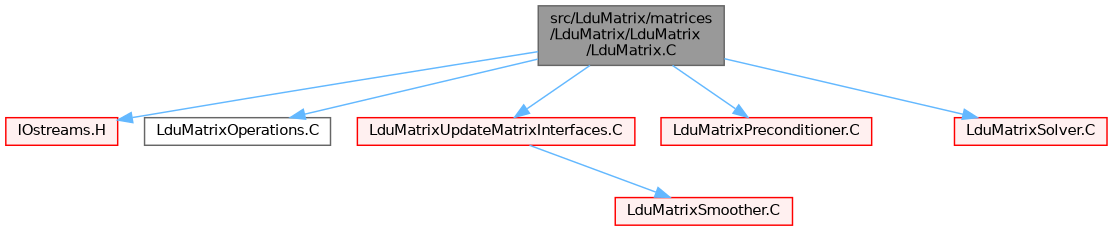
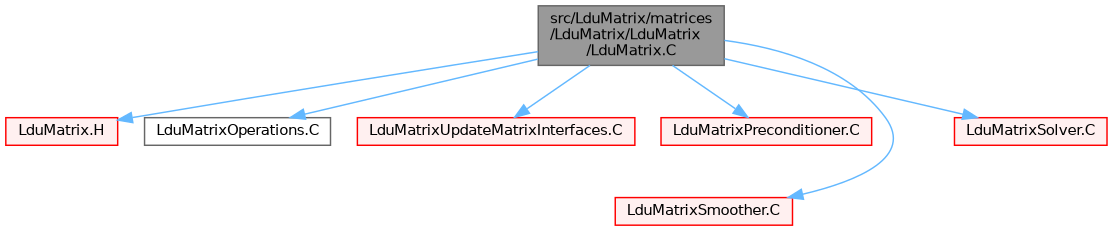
node "IOstreams.H": label "IOstreams.H" -> "LduMatrix.H"
edge "LduMatrixUpdateMatrixInterfaces.C" -> "LduMatrixSmoother.C": now "src/LduMatrix/matrices /LduMatrix/LduMatrix /LduMatrix.C" -> "LduMatrixSmoother.C"
